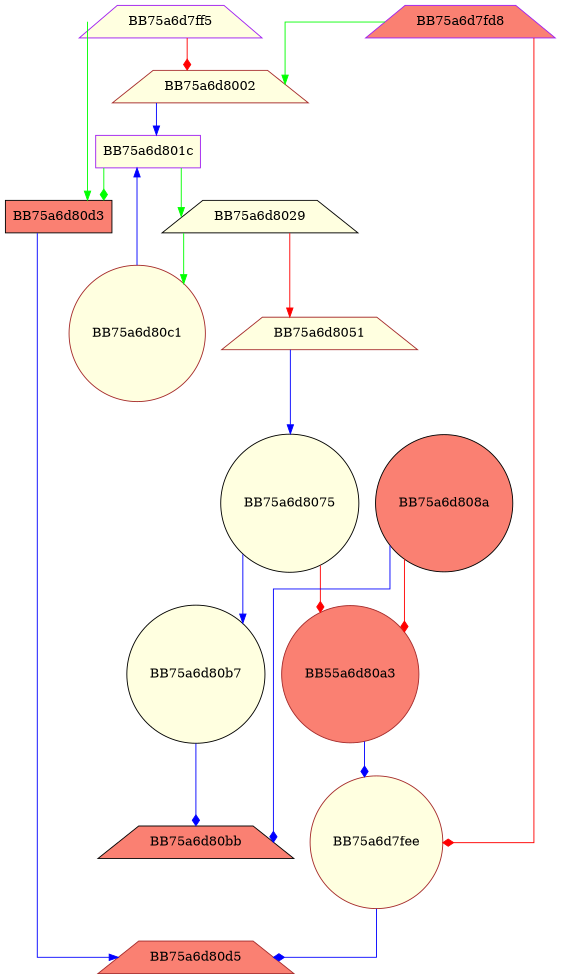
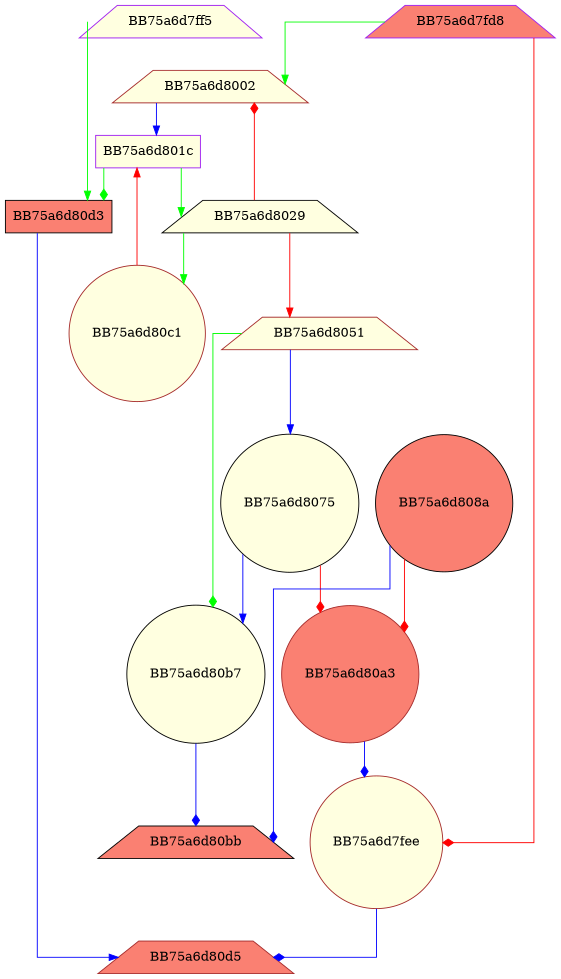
edge "BB75a6d7ff5" -> "BB75a6d8002": now "BB75a6d8029" -> "BB75a6d8002"
edge "BB75a6d80c1" -> "BB75a6d801c": color blue -> red
edge "BB75a6d8051" -> "BB75a6d80b7": added
node "BB55a6d80a3": label "BB55a6d80a3" -> "BB75a6d80a3"
